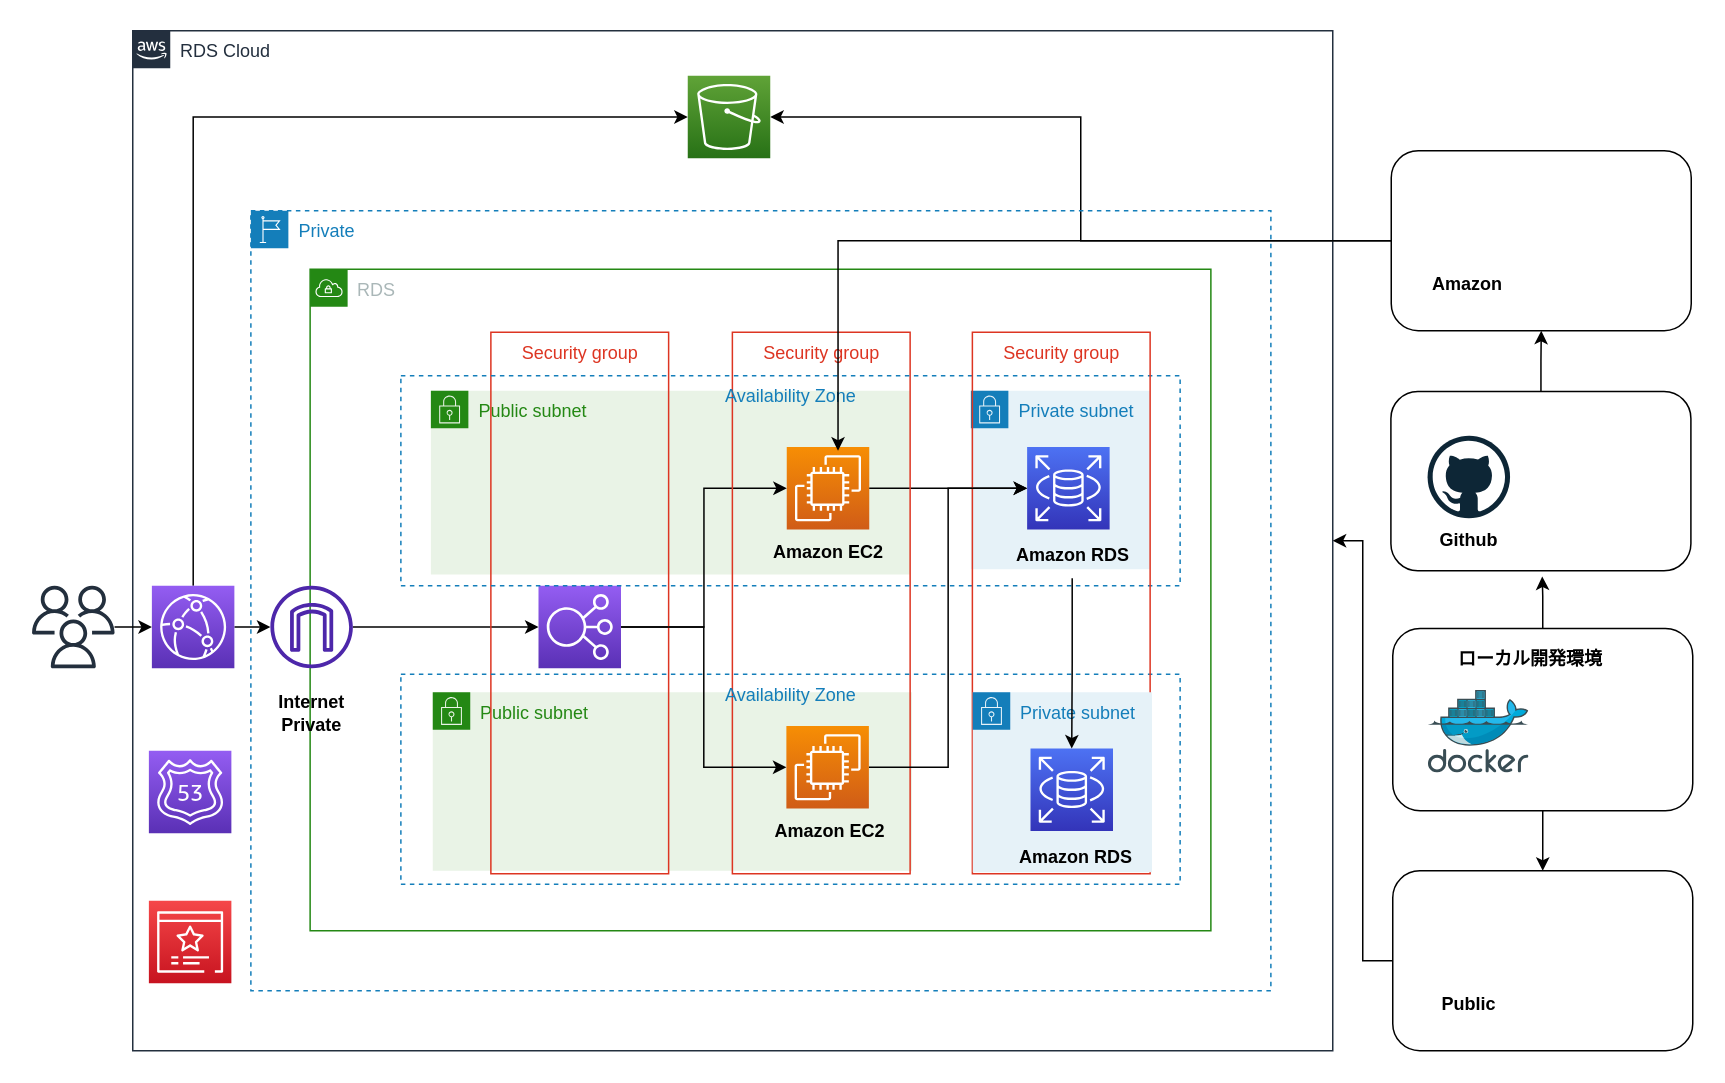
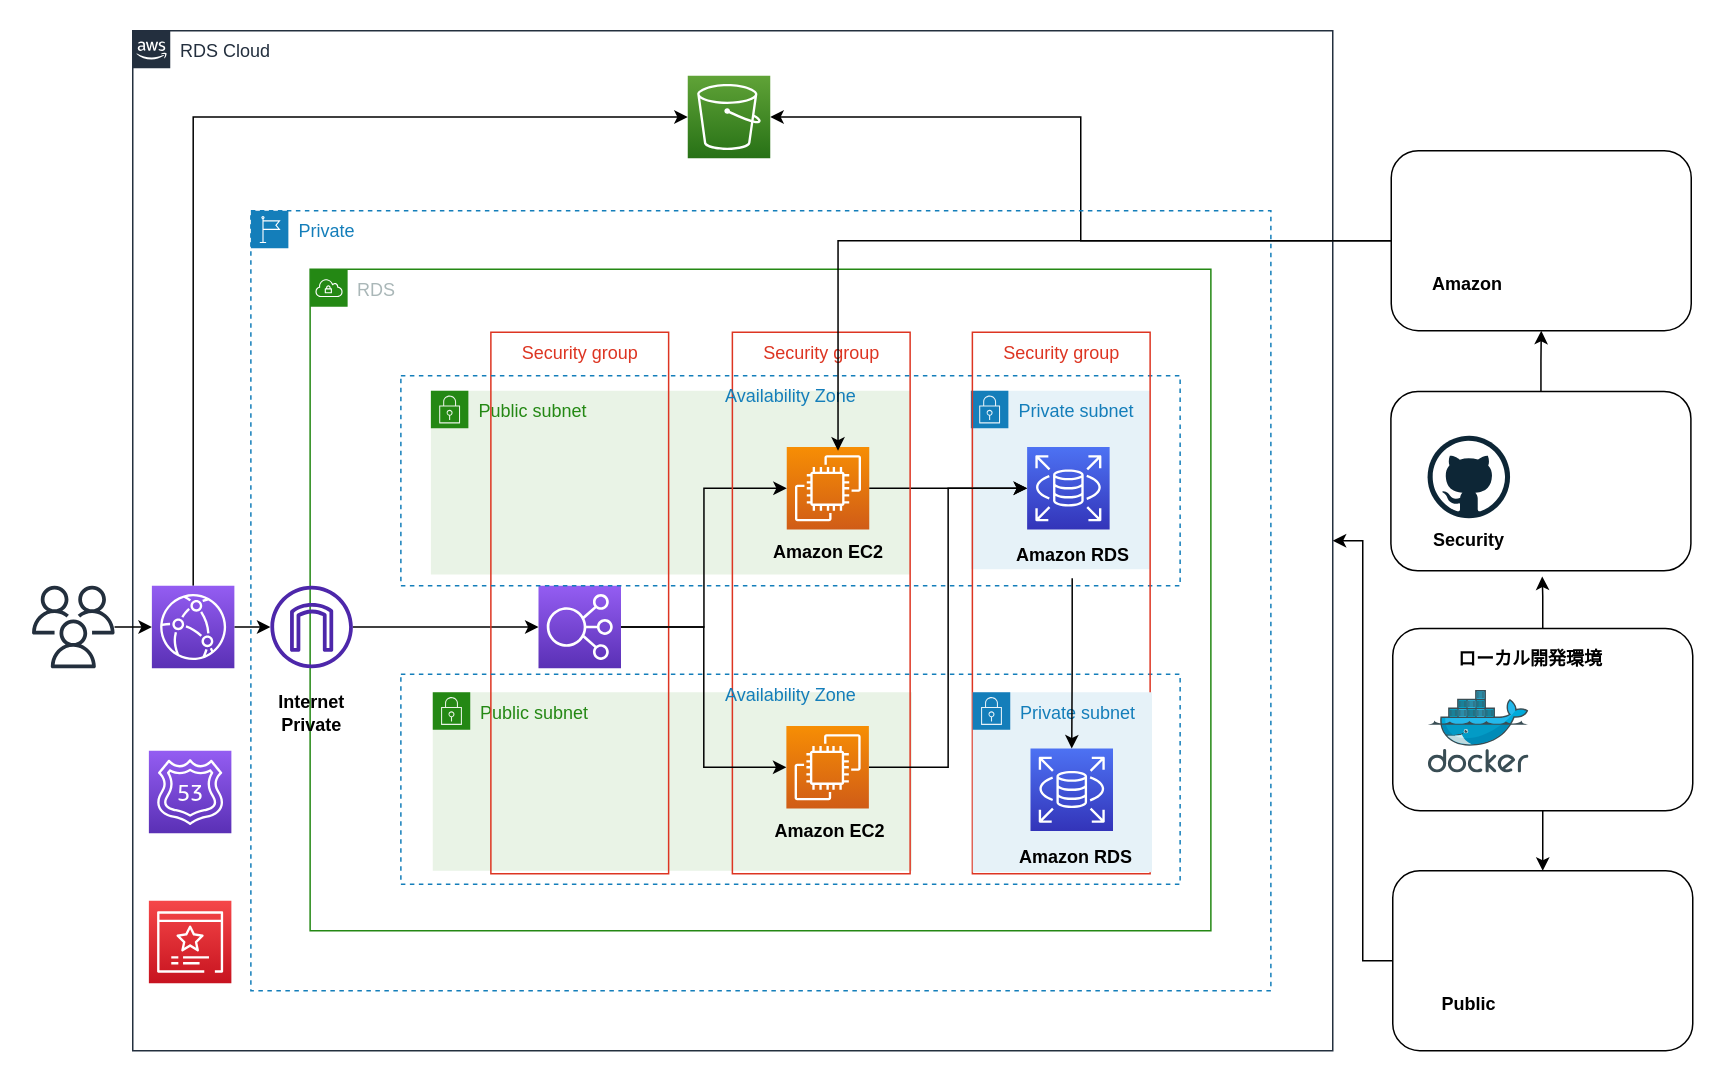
node "Github": label "Github" -> "Security"
